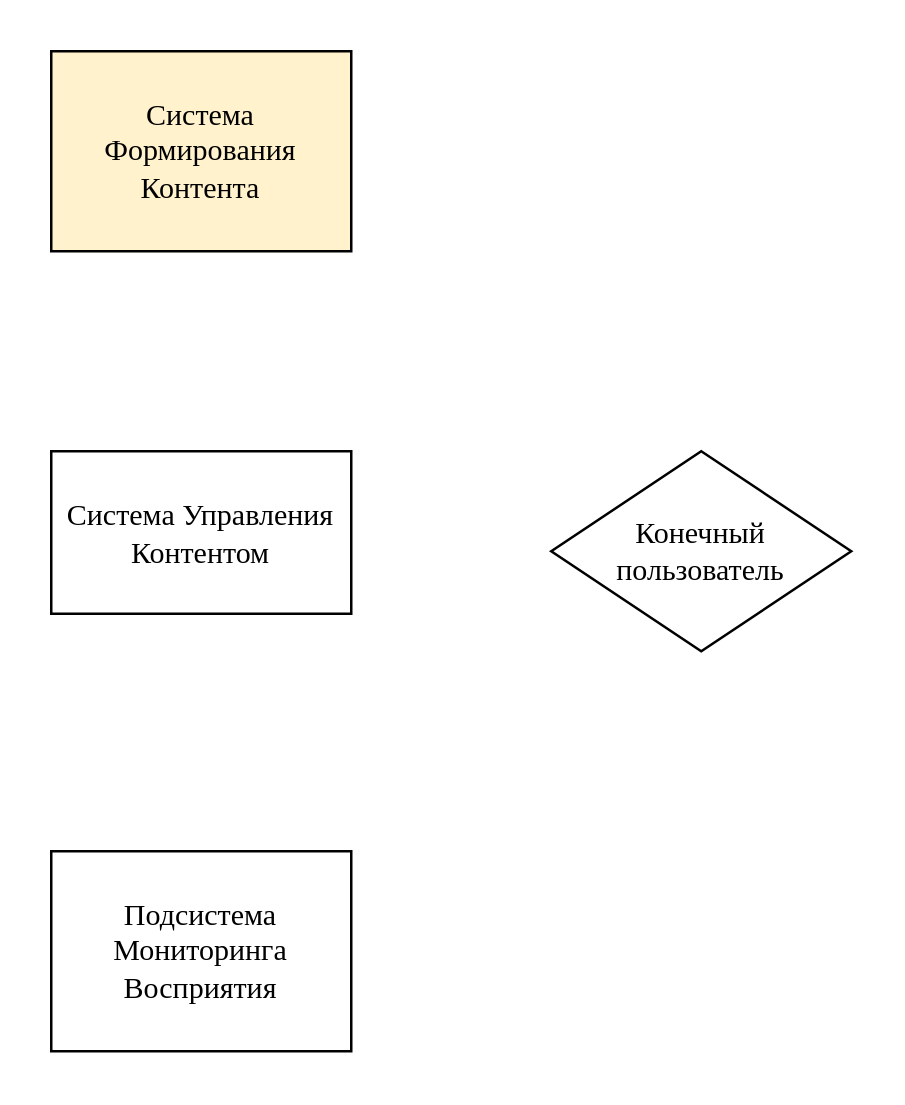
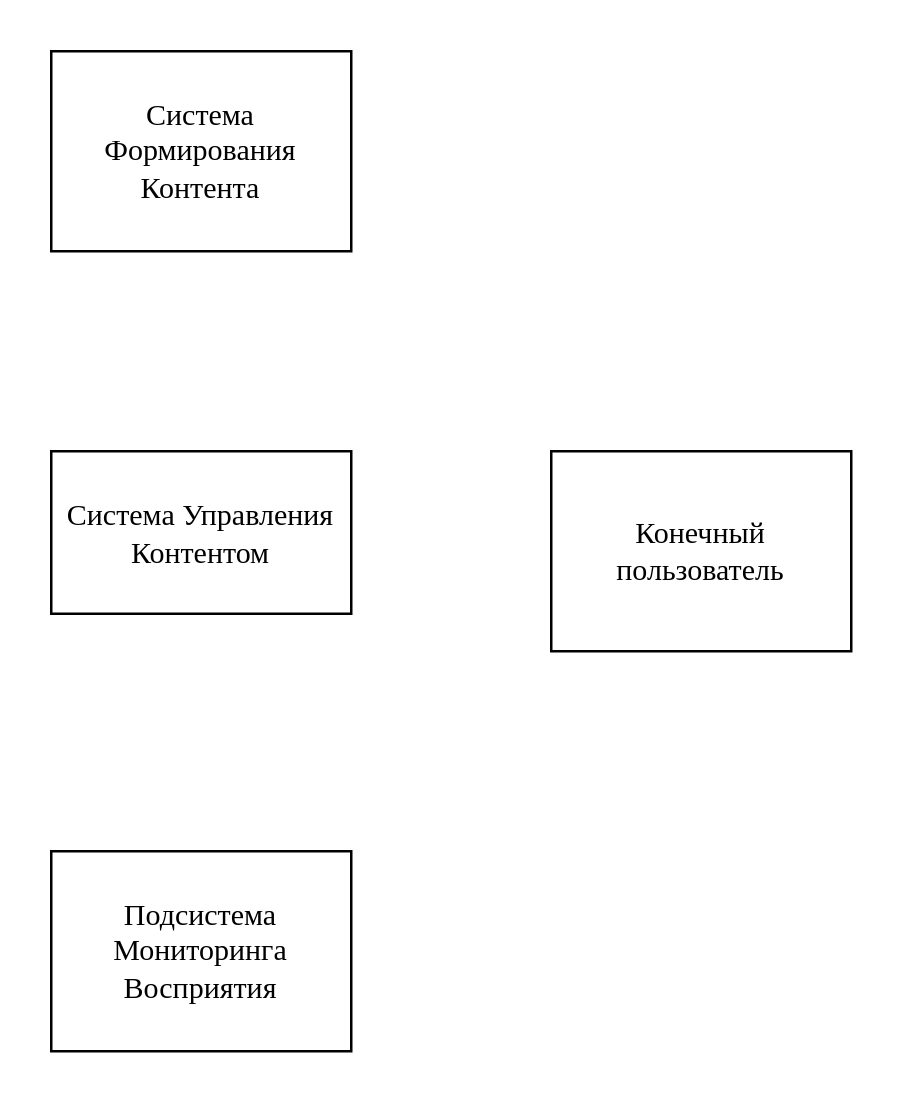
node "Система Формирования Контента": fillcolor #fff2cc -> #ffffff
node "Конечный пользователь": shape diamond -> rectangle
